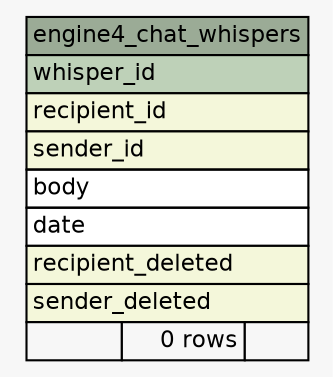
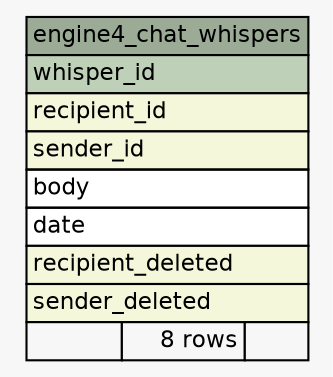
node "engine4_chat_whispers": text "0 rows" -> "8 rows"
